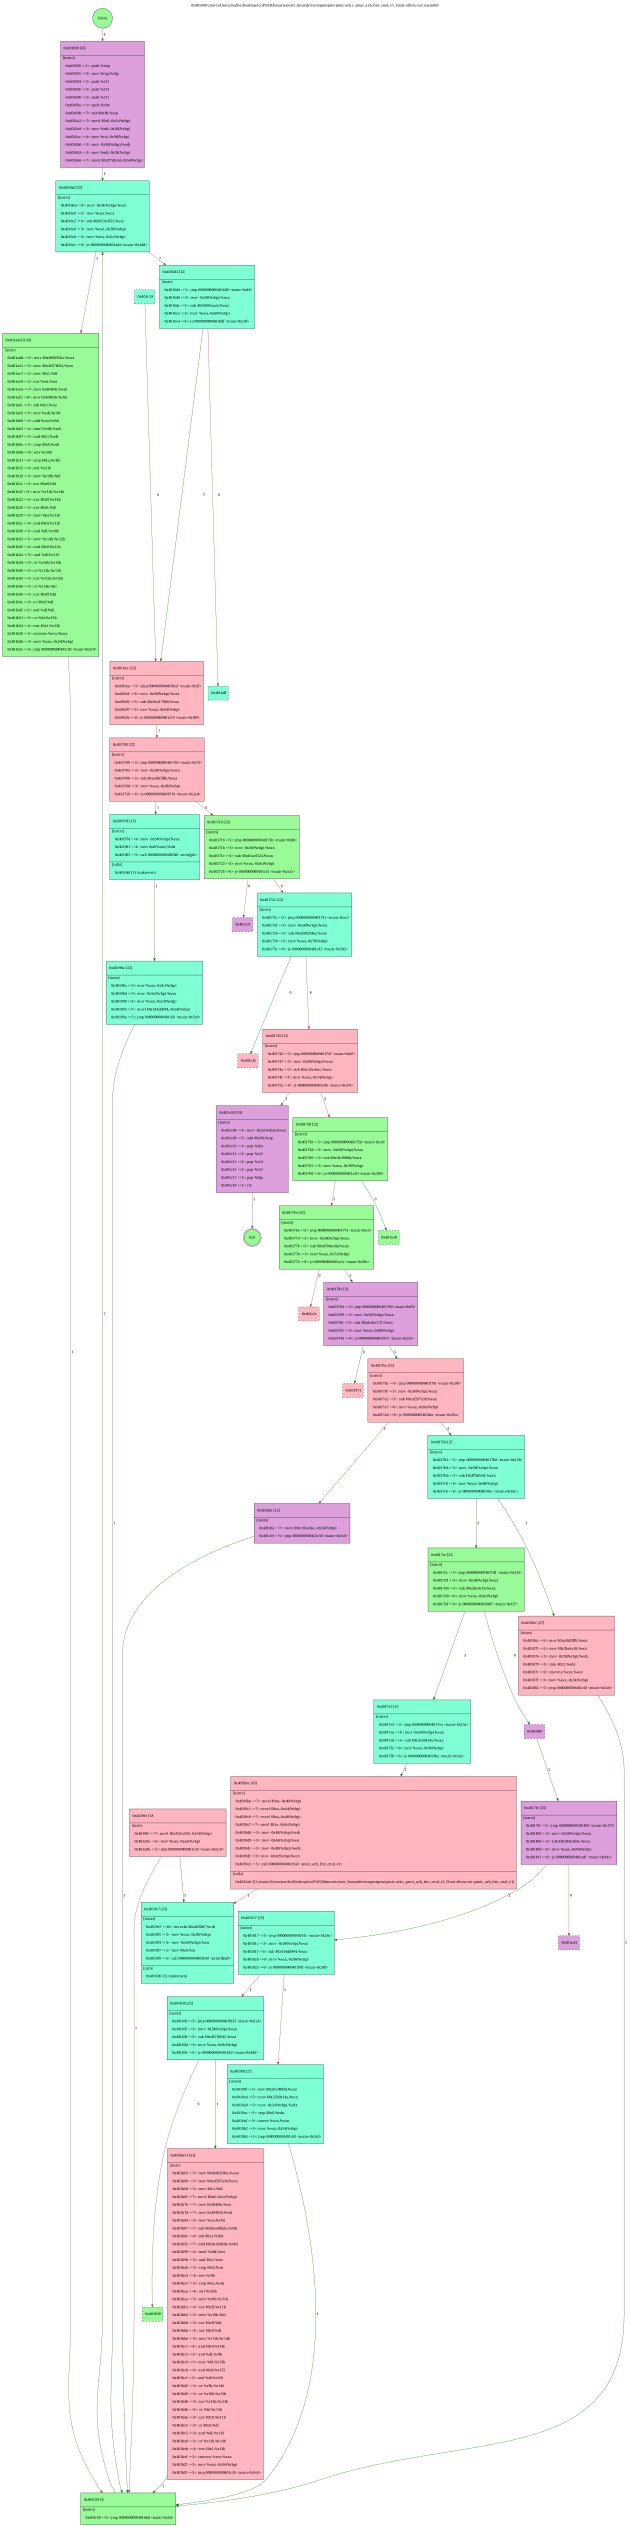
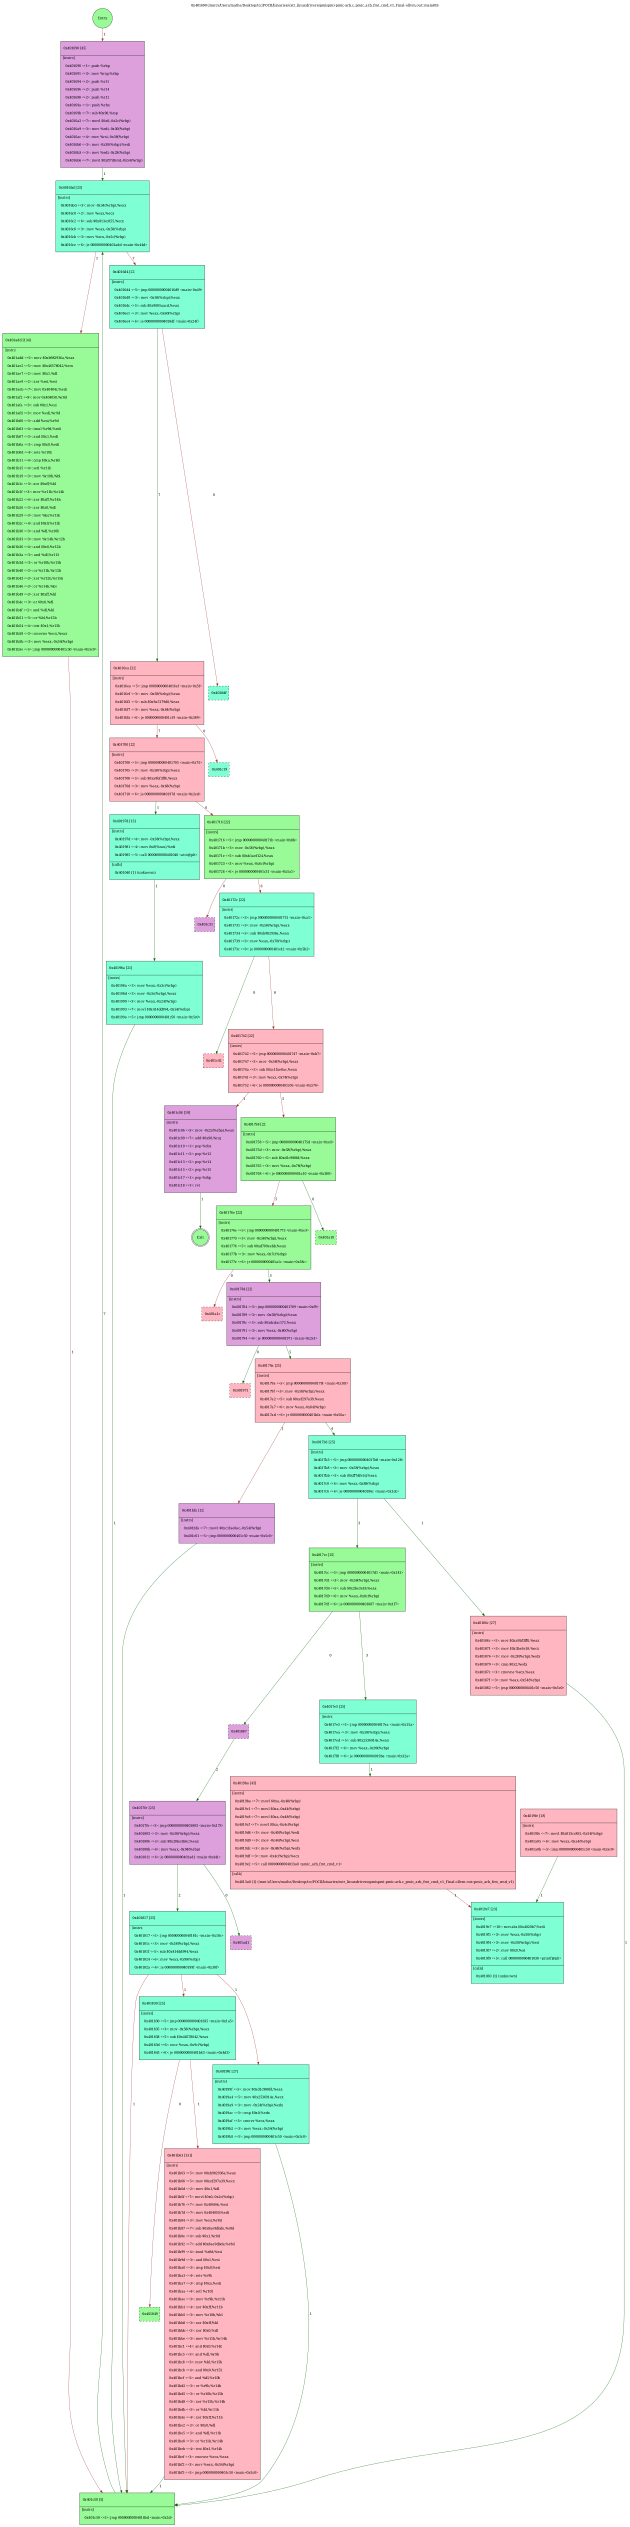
edge "0x401c19" -> "0x4016ea [22]": reversed
edge "0x401c06 [19]" -> "Exit": color brown -> darkgreen
edge "0x4017fe [25]" -> "0x401ad1": color brown -> darkgreen
edge "0x401830 [25]" -> "0x401b63 [151]": color darkgreen -> brown
edge "0x4019fe [18]" -> "0x401c50 [5]": now "0x401817 [25]" -> "0x401c50 [5]"
